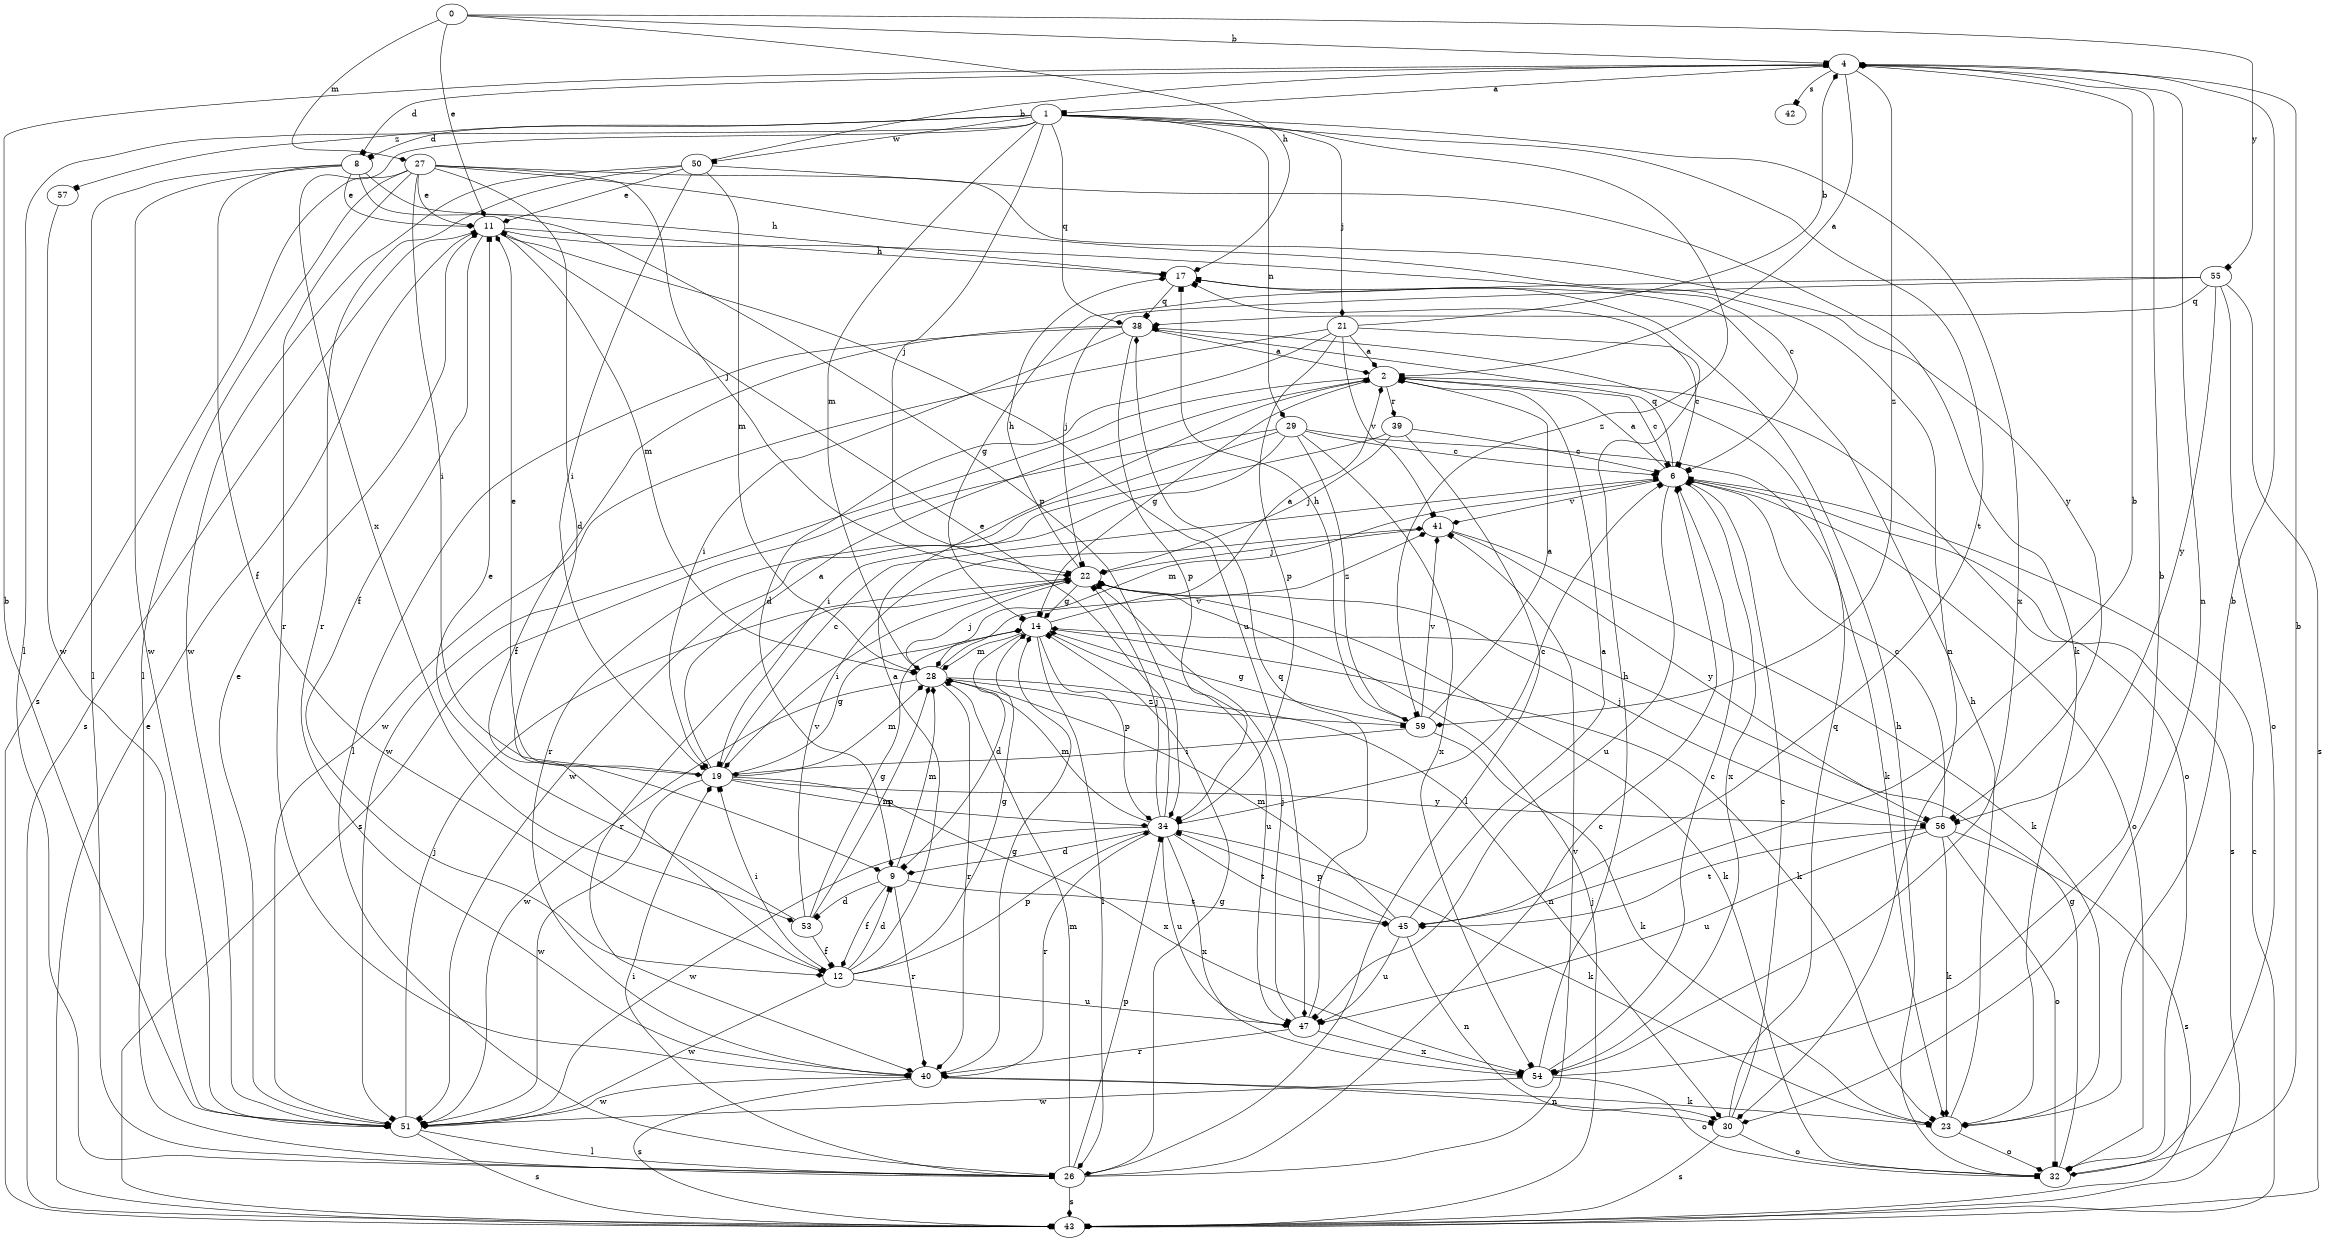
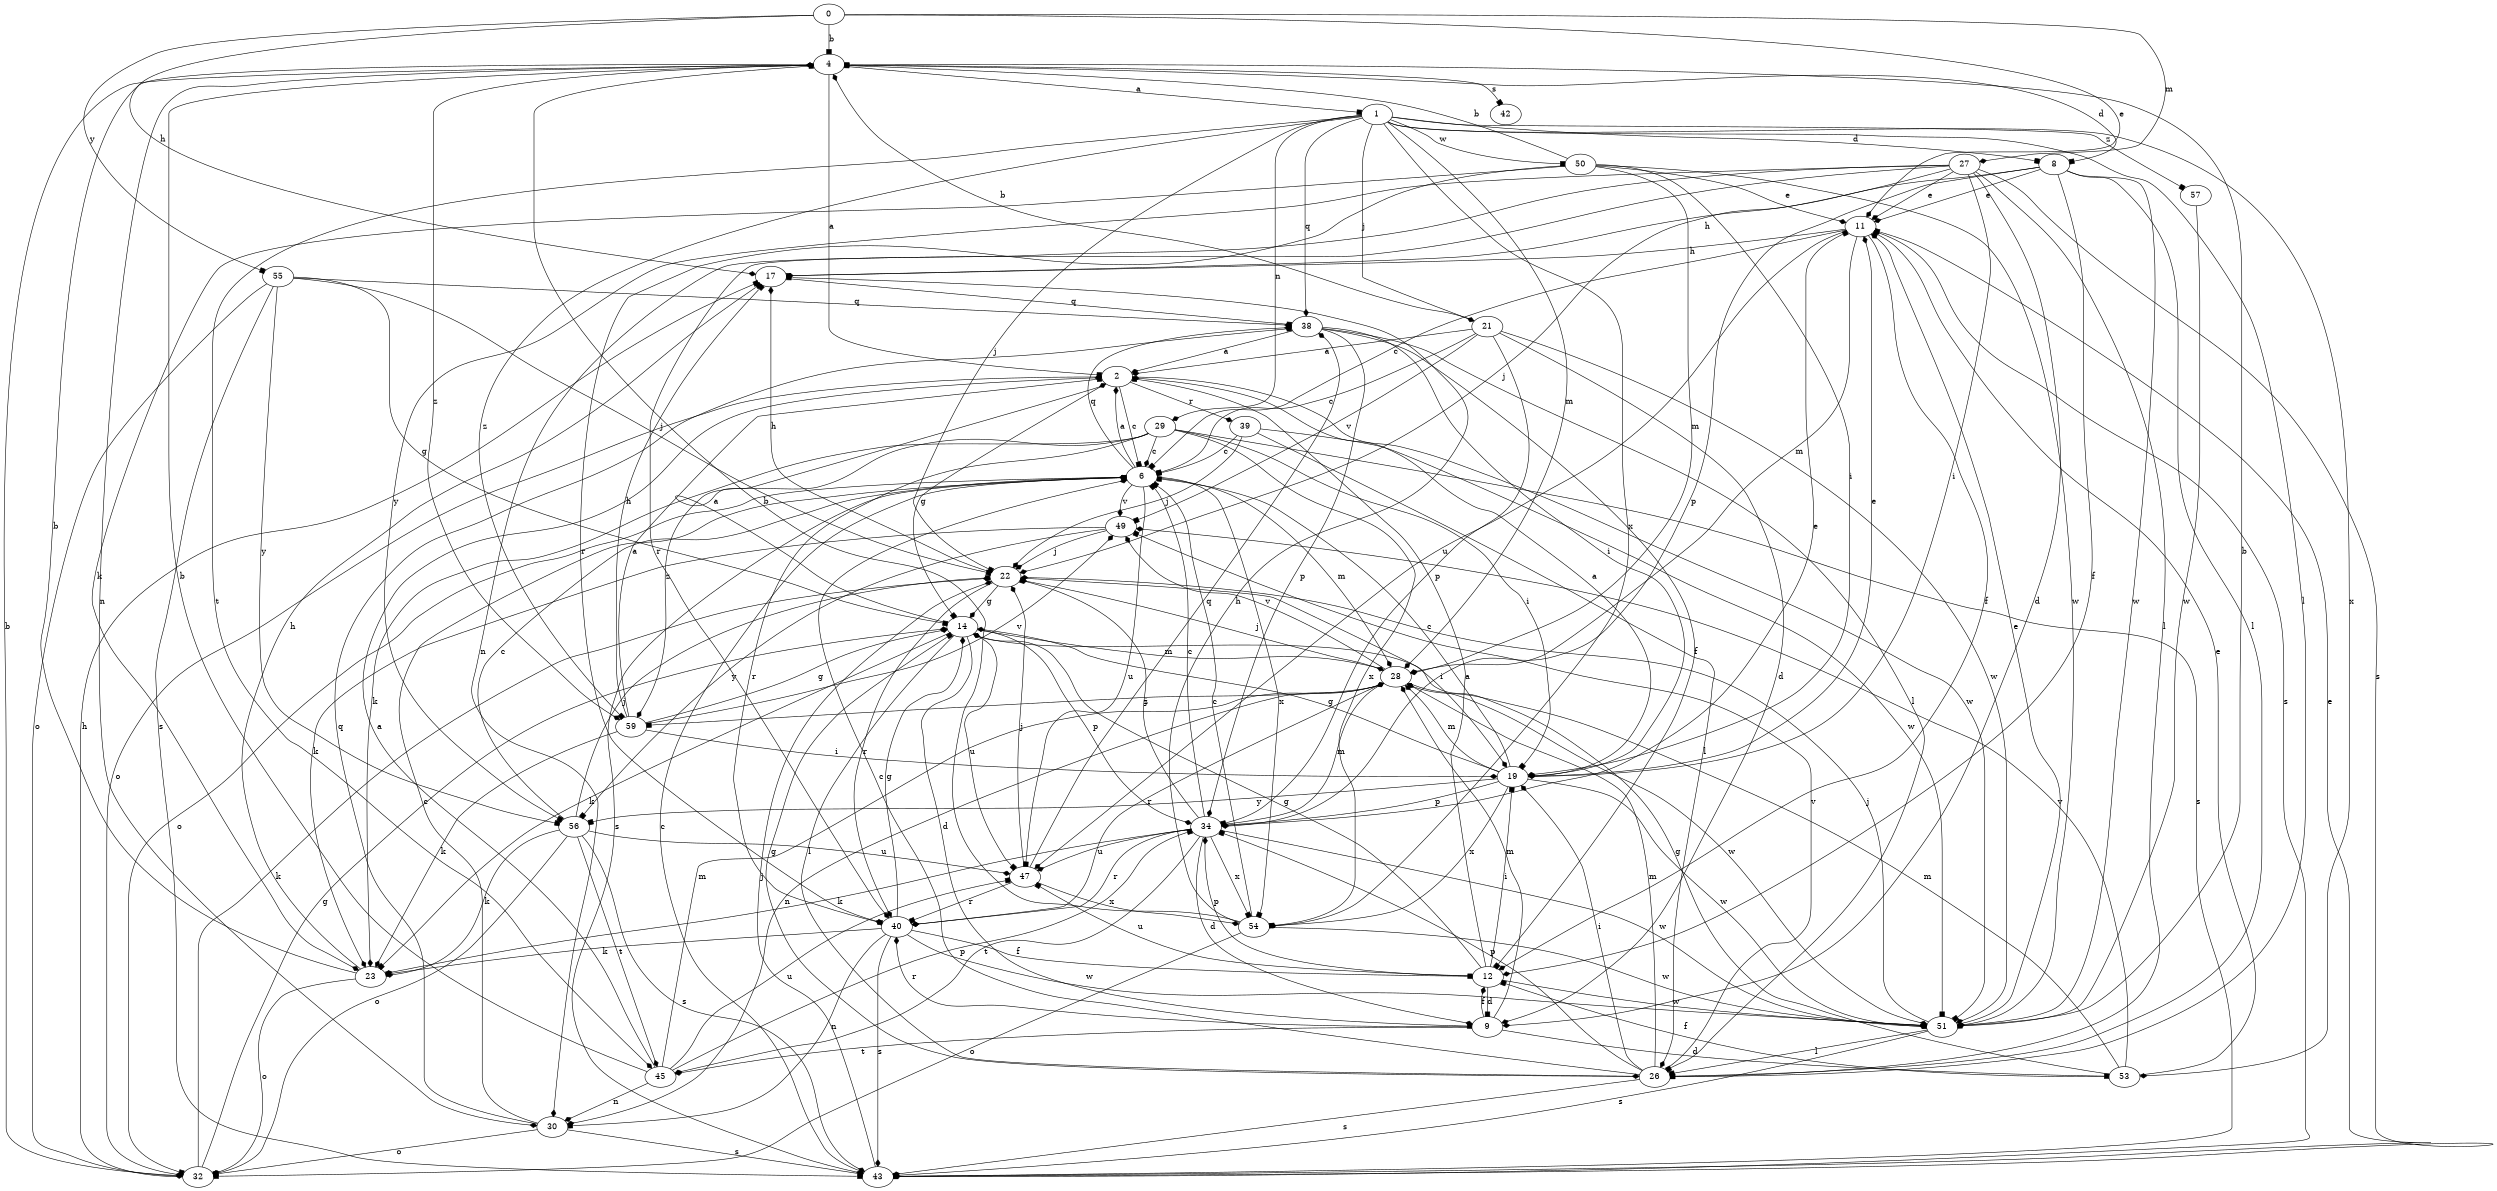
node "41": label "41" -> "49"
edge "40" -> "12": added, label "f"
